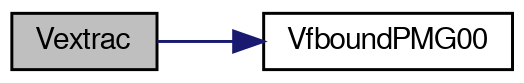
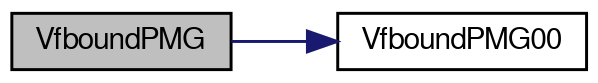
node "Vextrac": label "Vextrac" -> "VfboundPMG"
